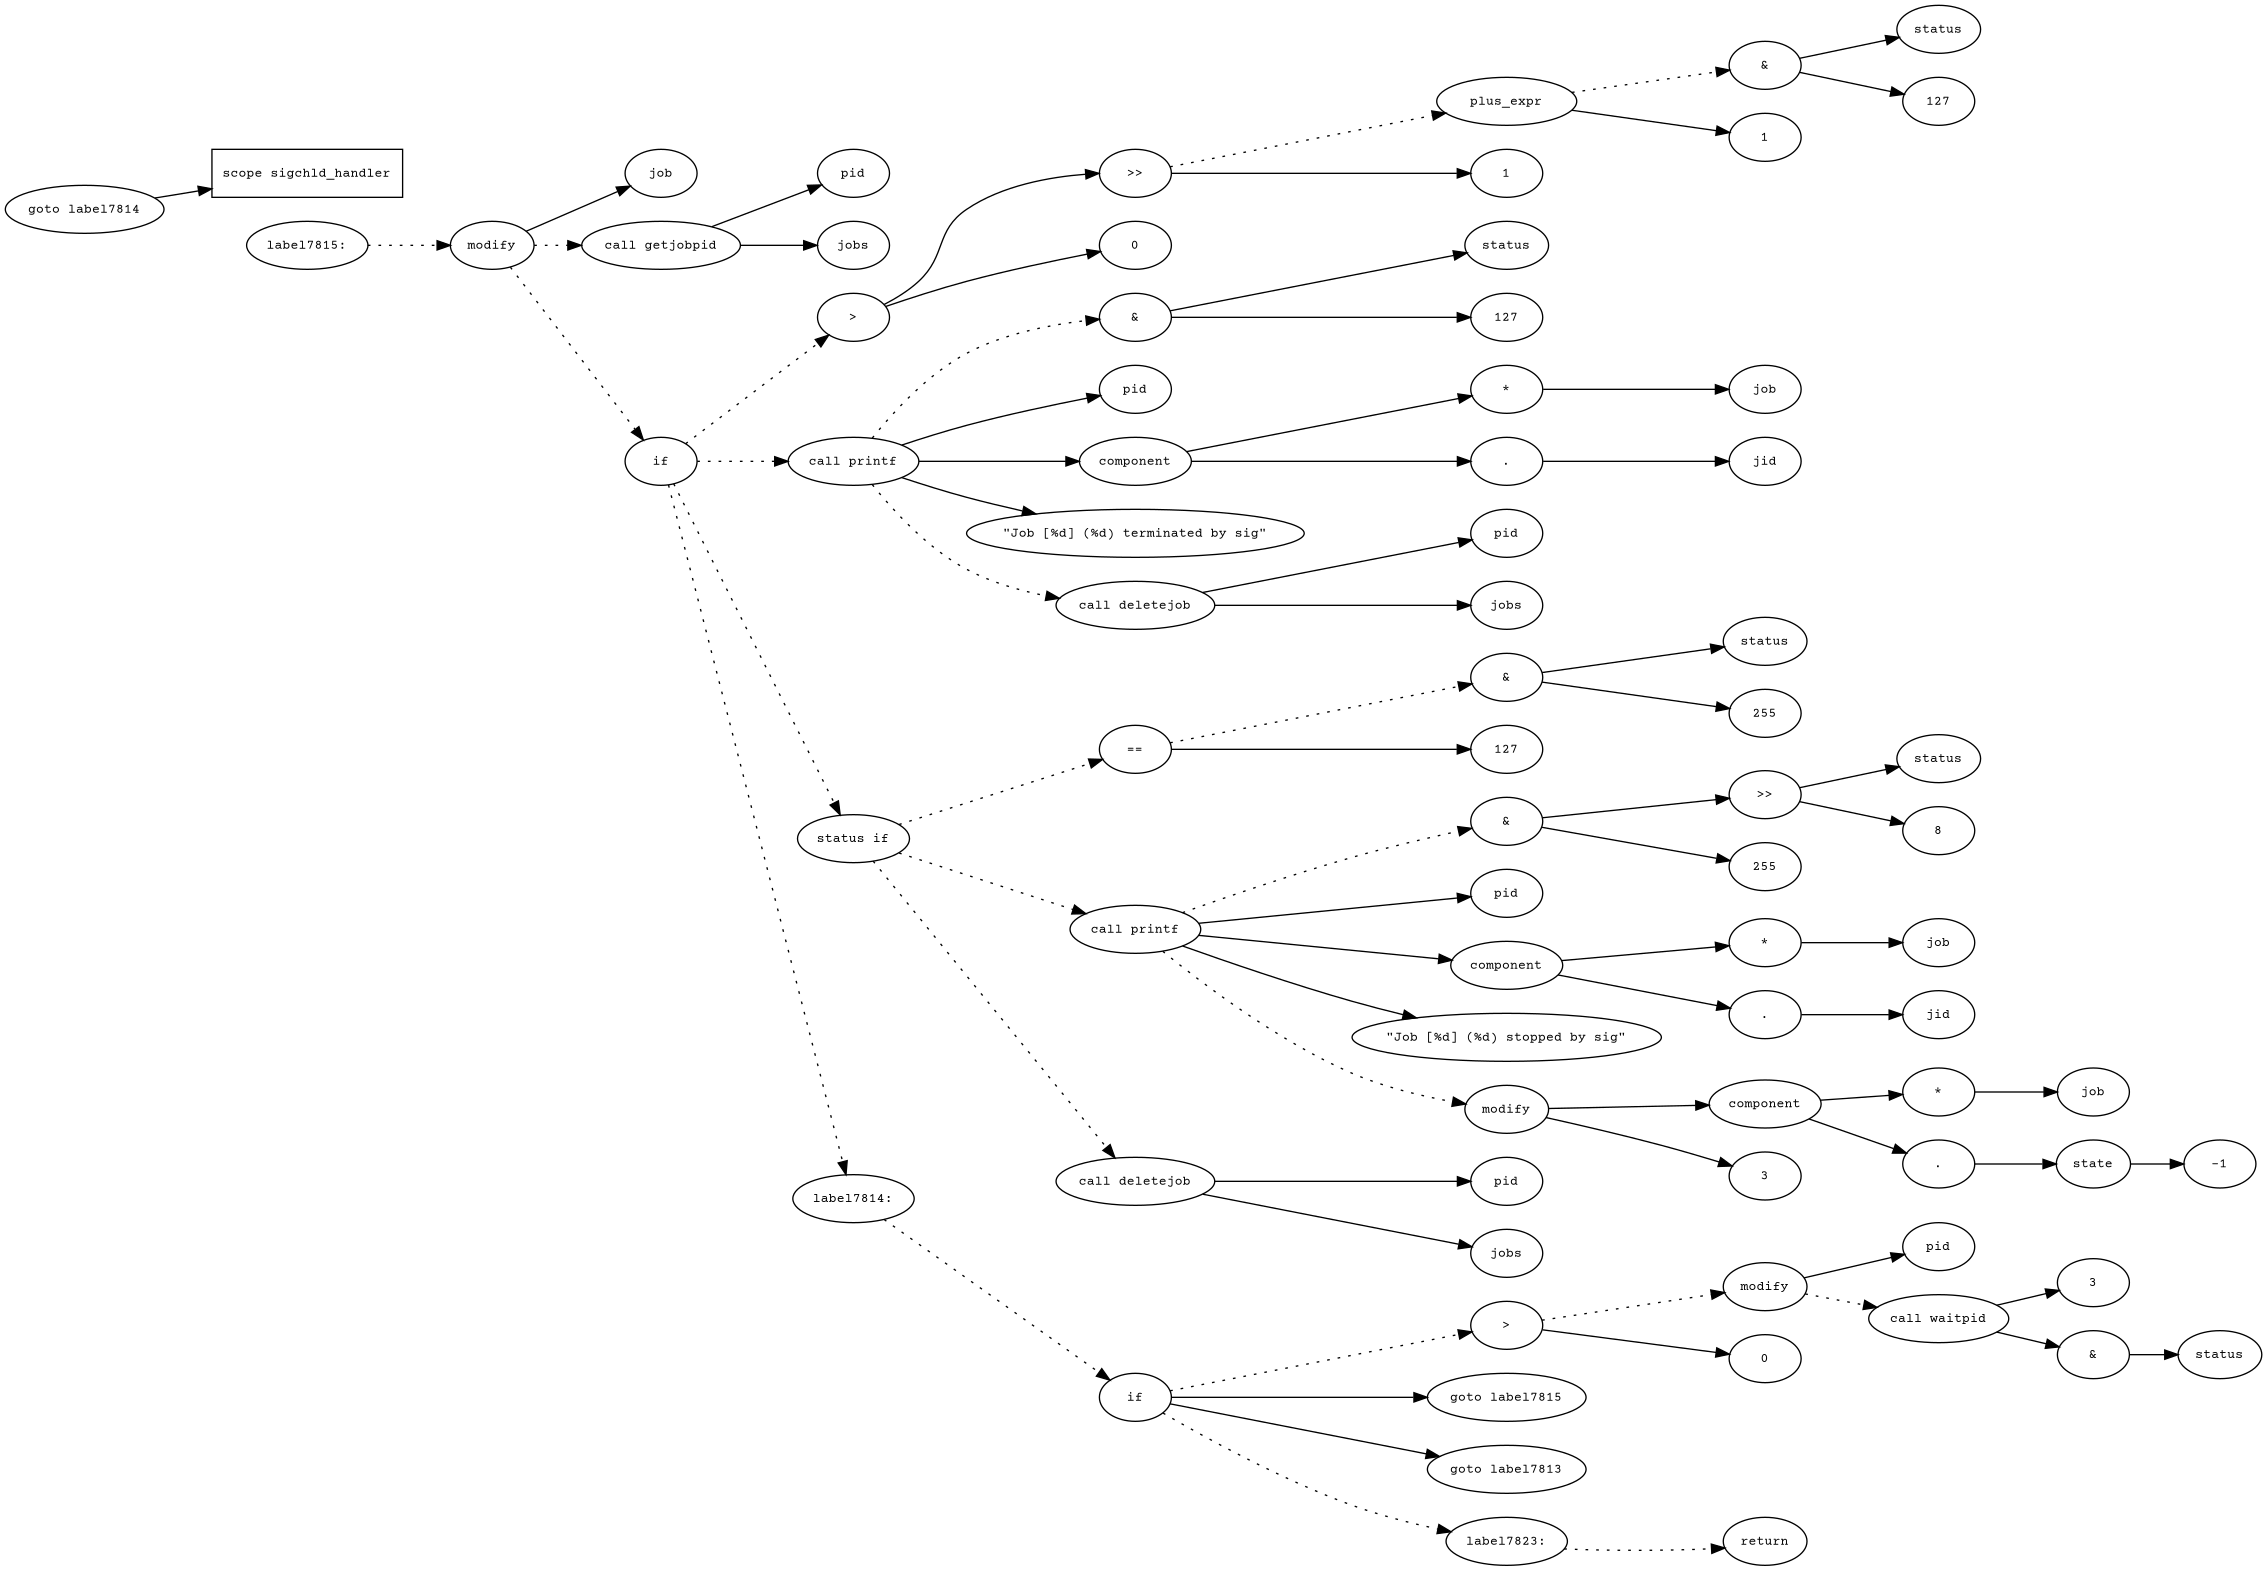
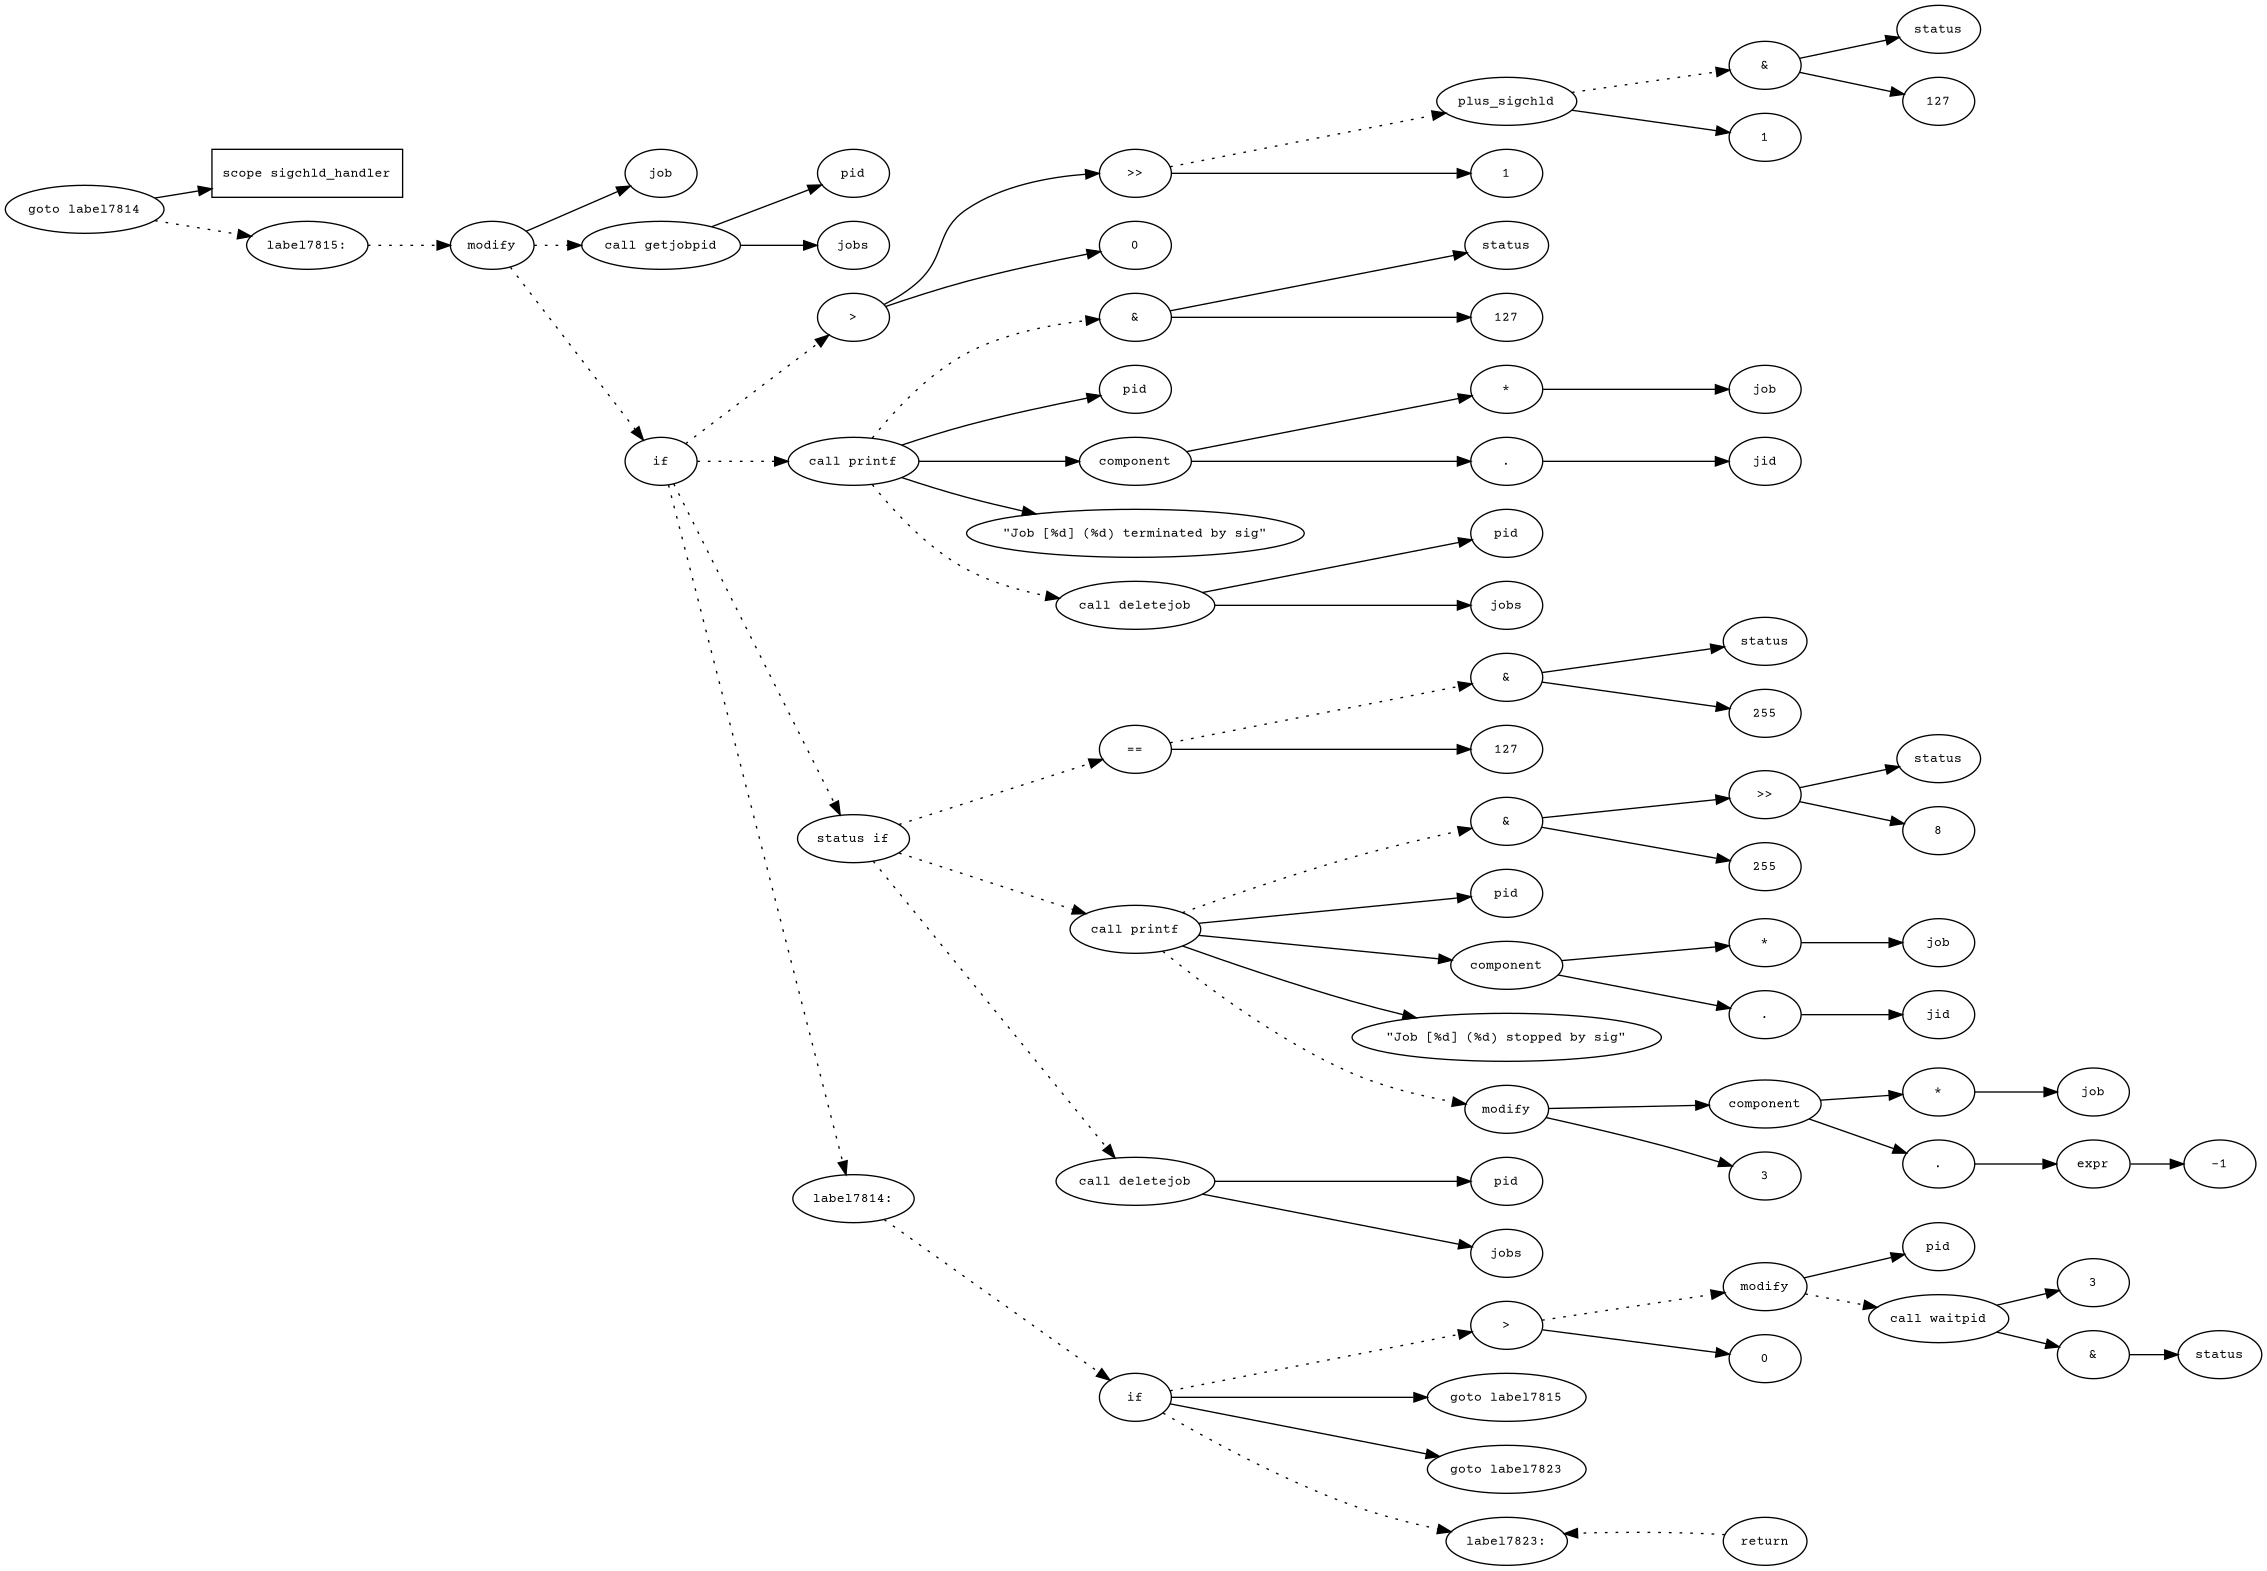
node "plus_expr": label "plus_expr" -> "plus_sigchld"
edge "goto label7814" -> "label7815:": added
node "state": label "state" -> "expr"
node "goto label7813": label "goto label7813" -> "goto label7823"
edge "label7823:" -> "return": reversed
